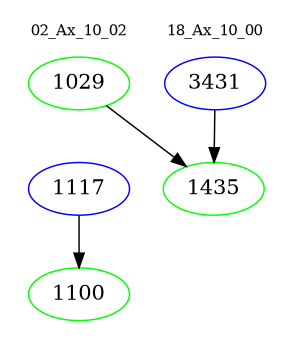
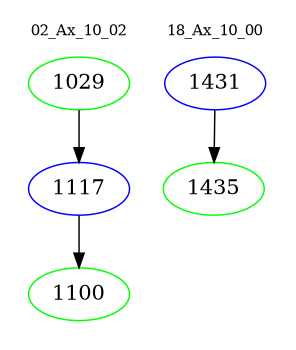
node "3431": label "3431" -> "1431"
edge "1029" -> "1435": now "1029" -> "1117"
